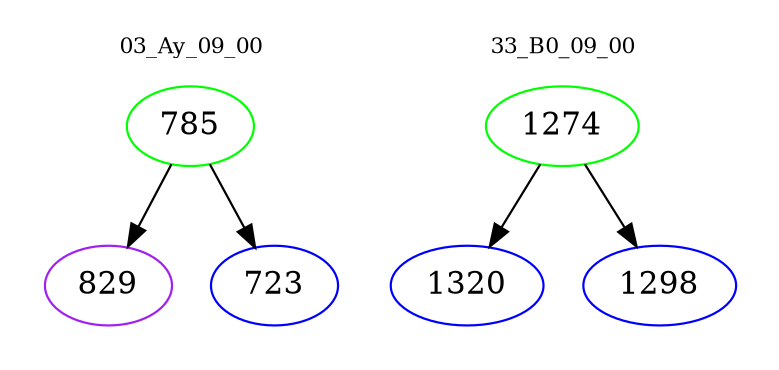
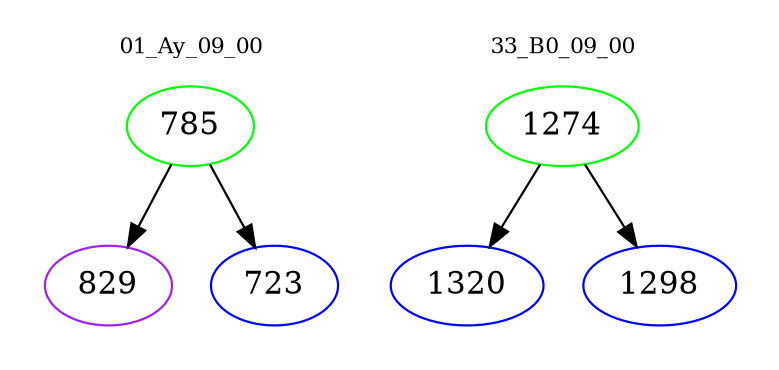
cluster "03_Ay_09_00": label "03_Ay_09_00" -> "01_Ay_09_00"
